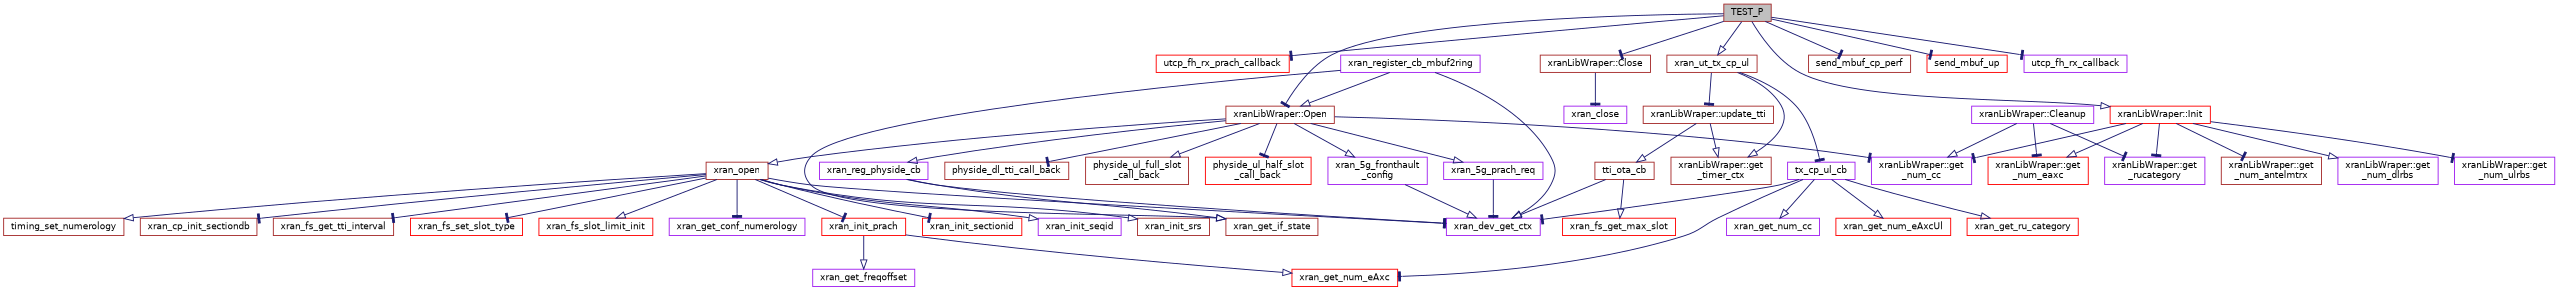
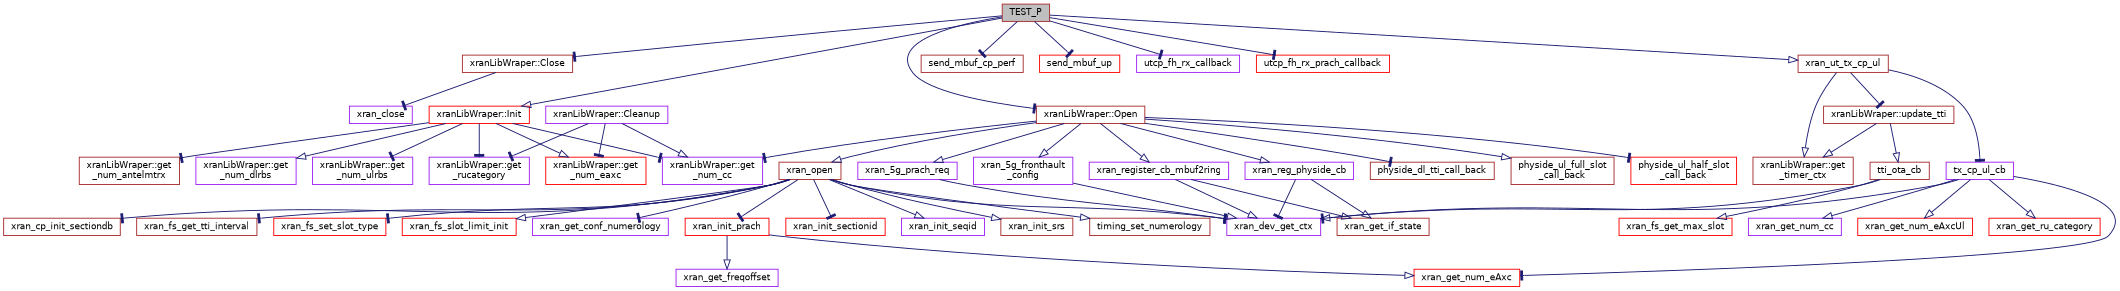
edge "xran_register_cb_mbuf2ring" -> "xranLibWraper::Open": reversed
